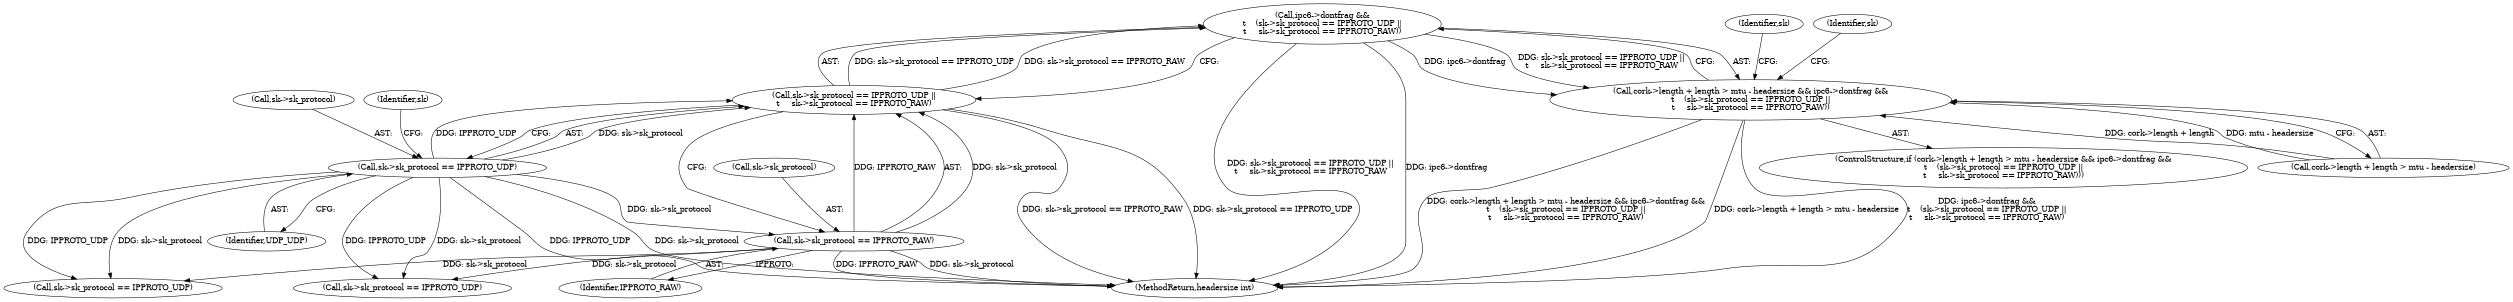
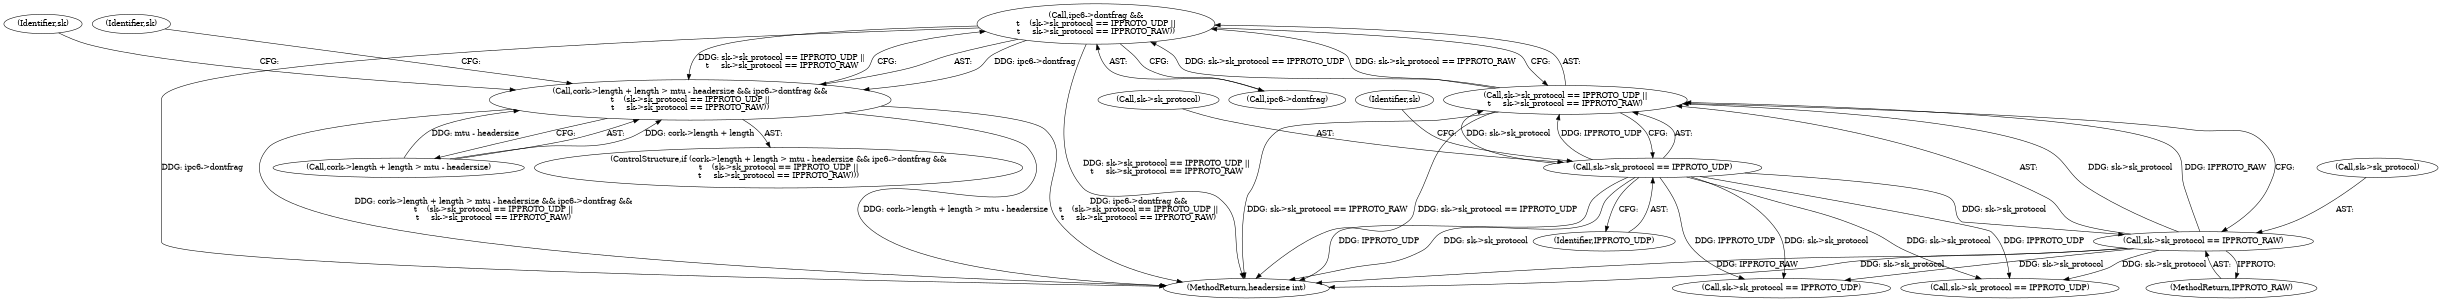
node "(Call,ipc6->dontfrag)": added
node "(Identifier,UDP_UDP)": label "(Identifier,UDP_UDP)" -> "(Identifier,IPPROTO_UDP)"
node "(Identifier,IPPROTO_RAW)": label "(Identifier,IPPROTO_RAW)" -> "(MethodReturn,IPPROTO_RAW)"
